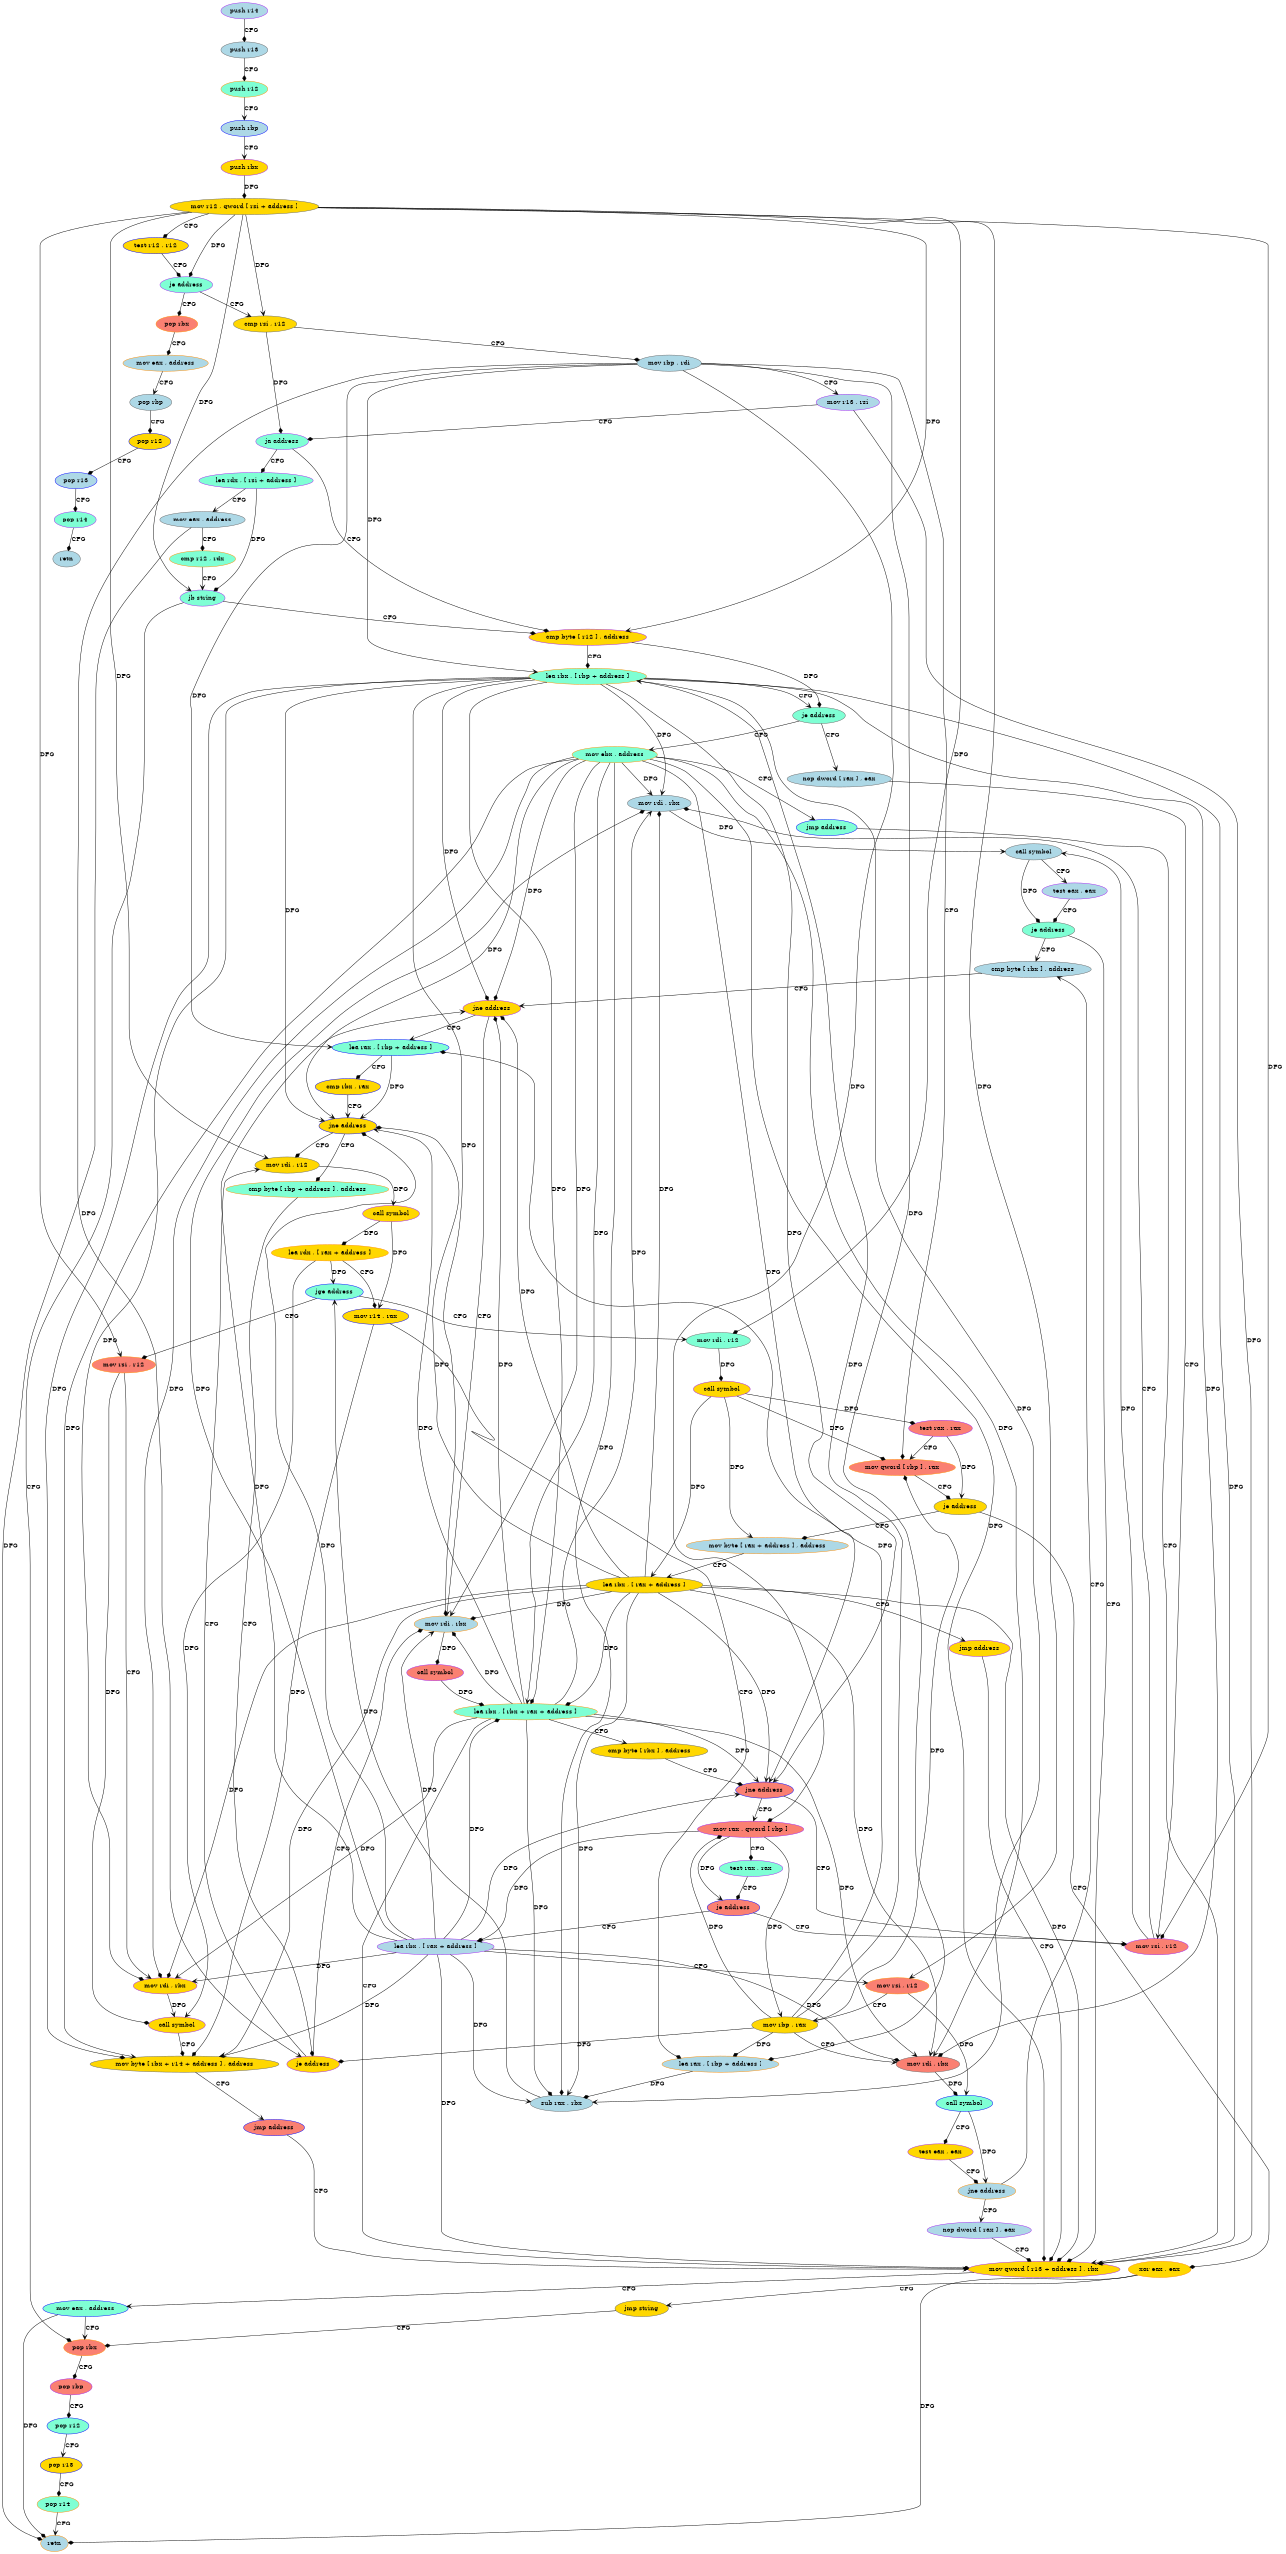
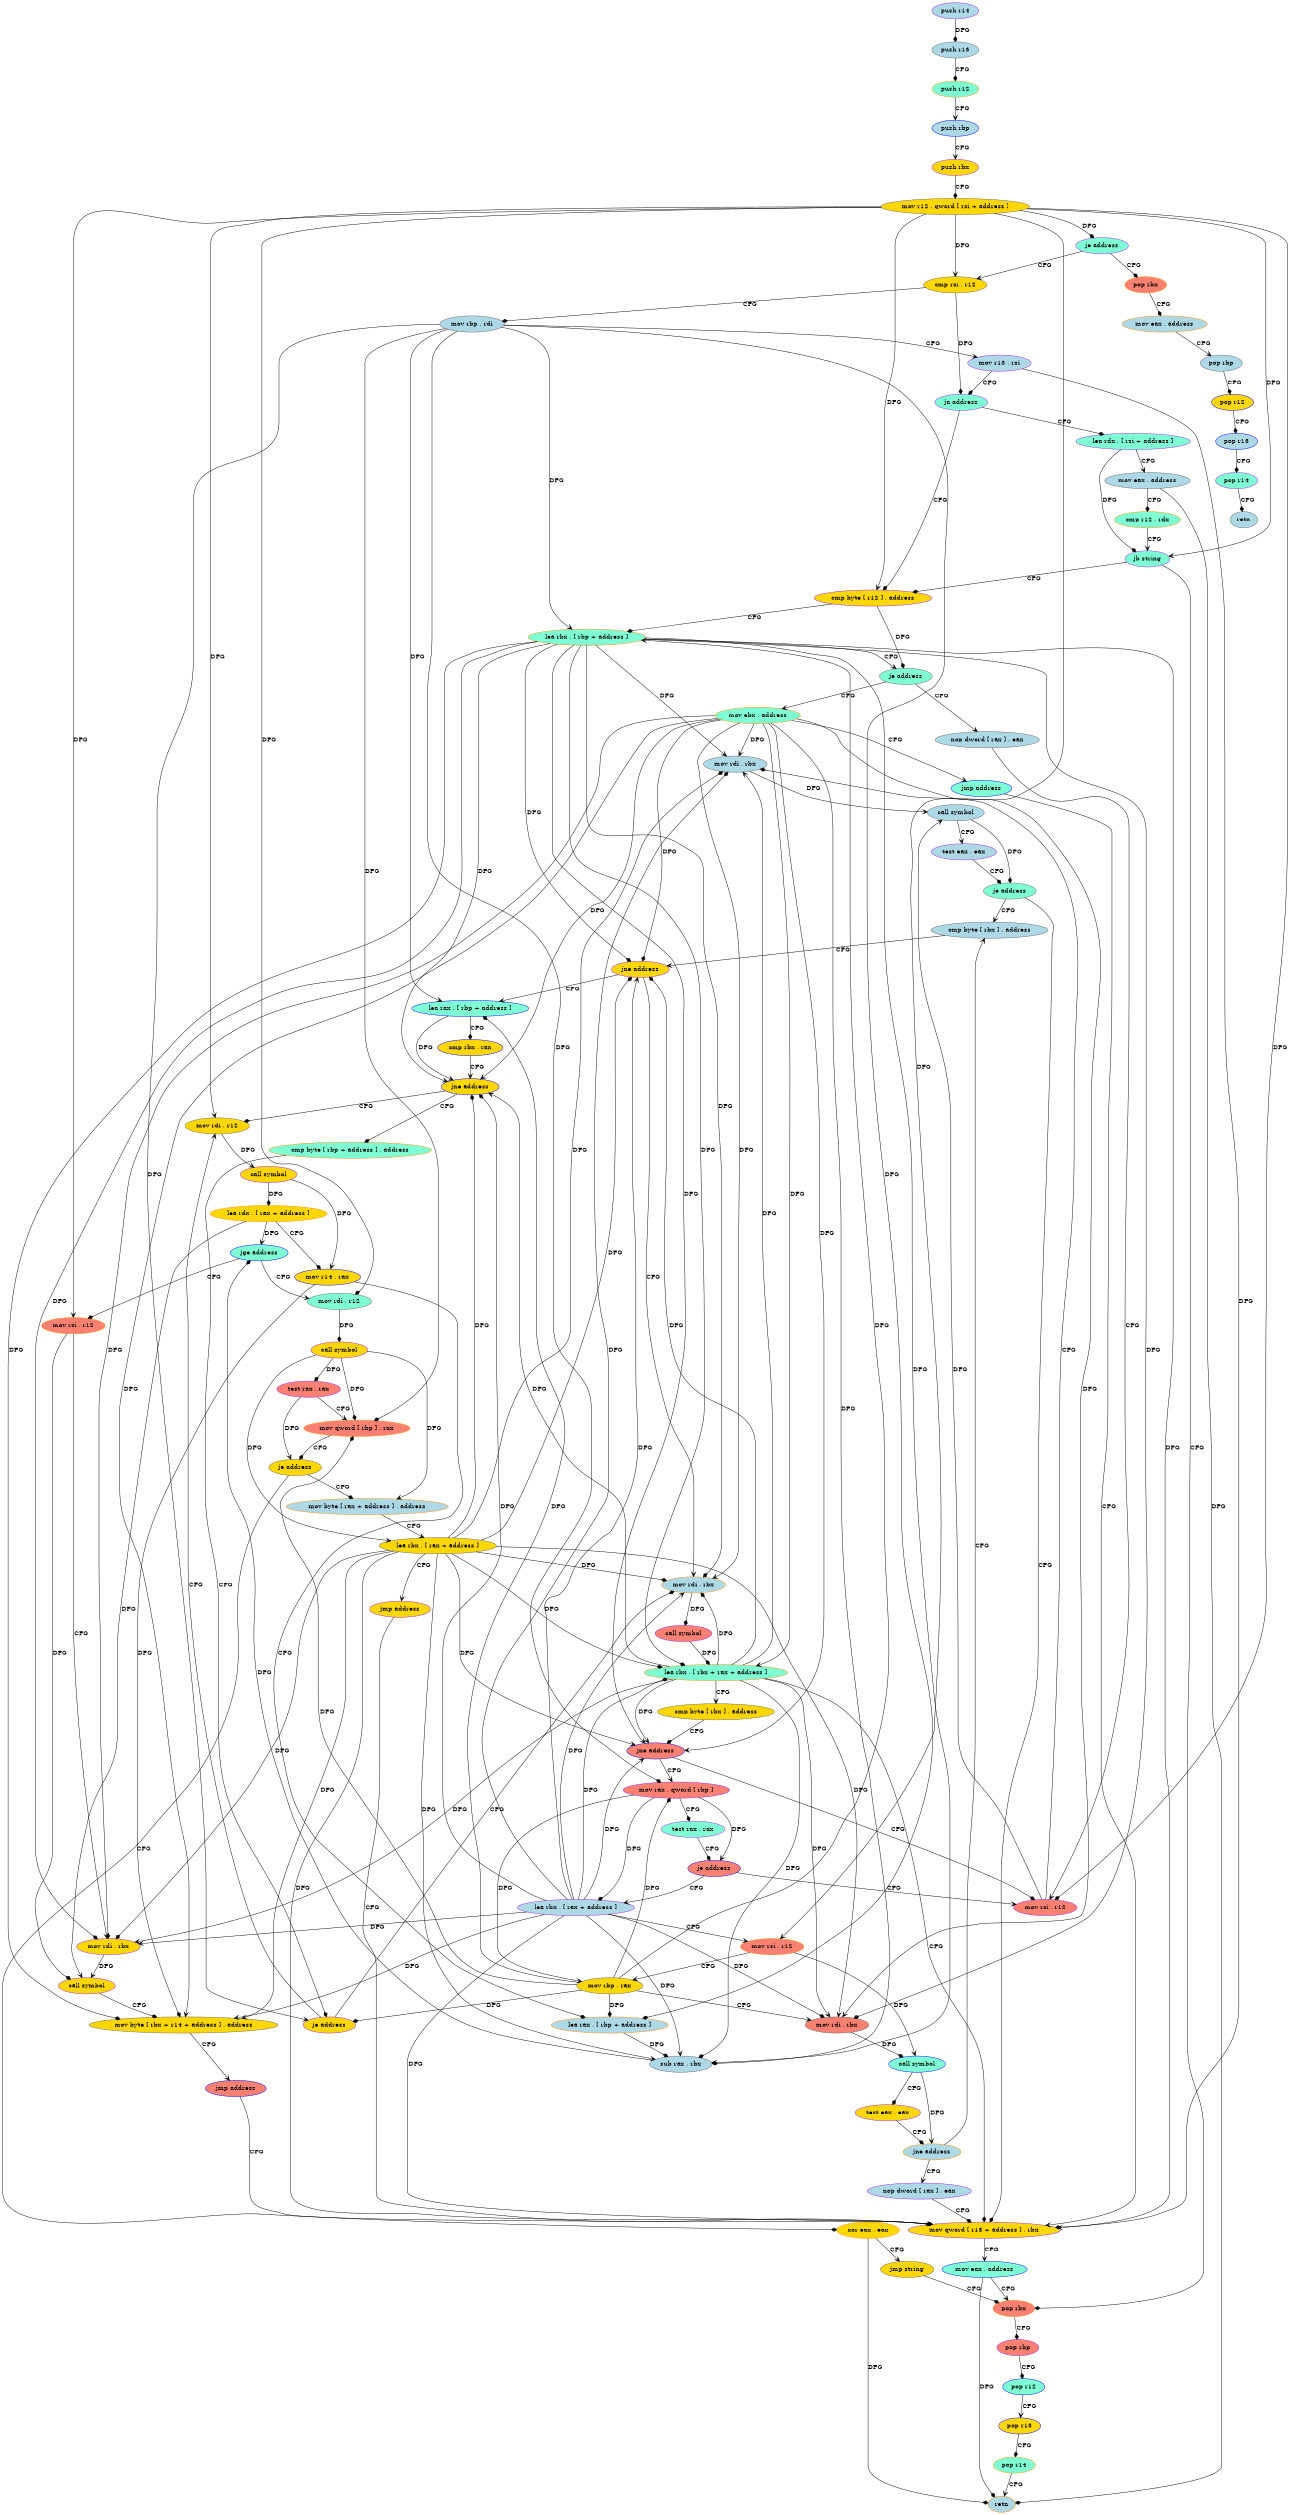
edge "push r14" -> "push r13": label "CFG" -> "DFG"
edge "push rbx" -> "mov r12 , qword [ rsi + address ]": label "DFG" -> "CFG"
node "test r12 , r12": removed
edge "mov rbp , rdi" -> "mov qword [ rbp ] , rax": label "CFG" -> "DFG"
edge "mov ebx , address" -> "mov qword [ r13 + address ] , rbx": removed, label "DFG"
edge "sub rax , rbx" -> "jge address": arrowhead vee -> diamond
